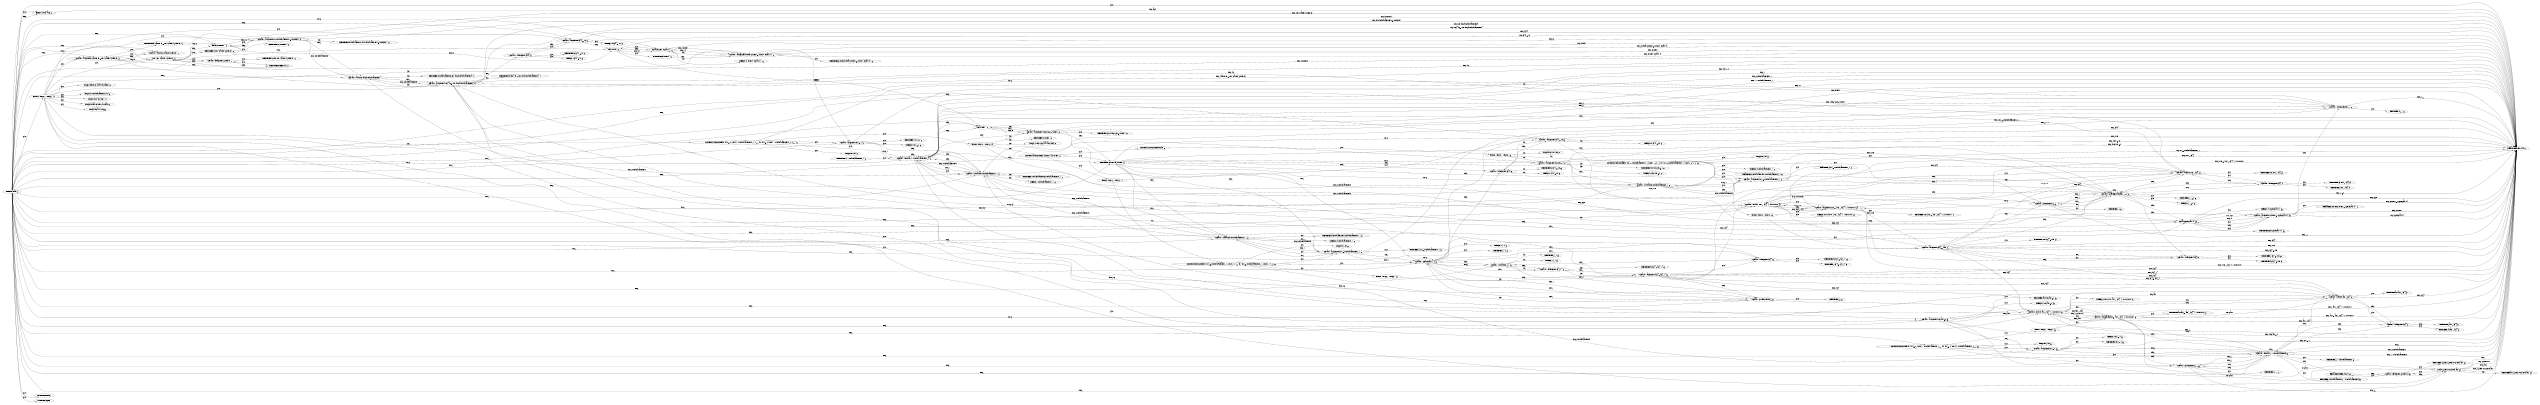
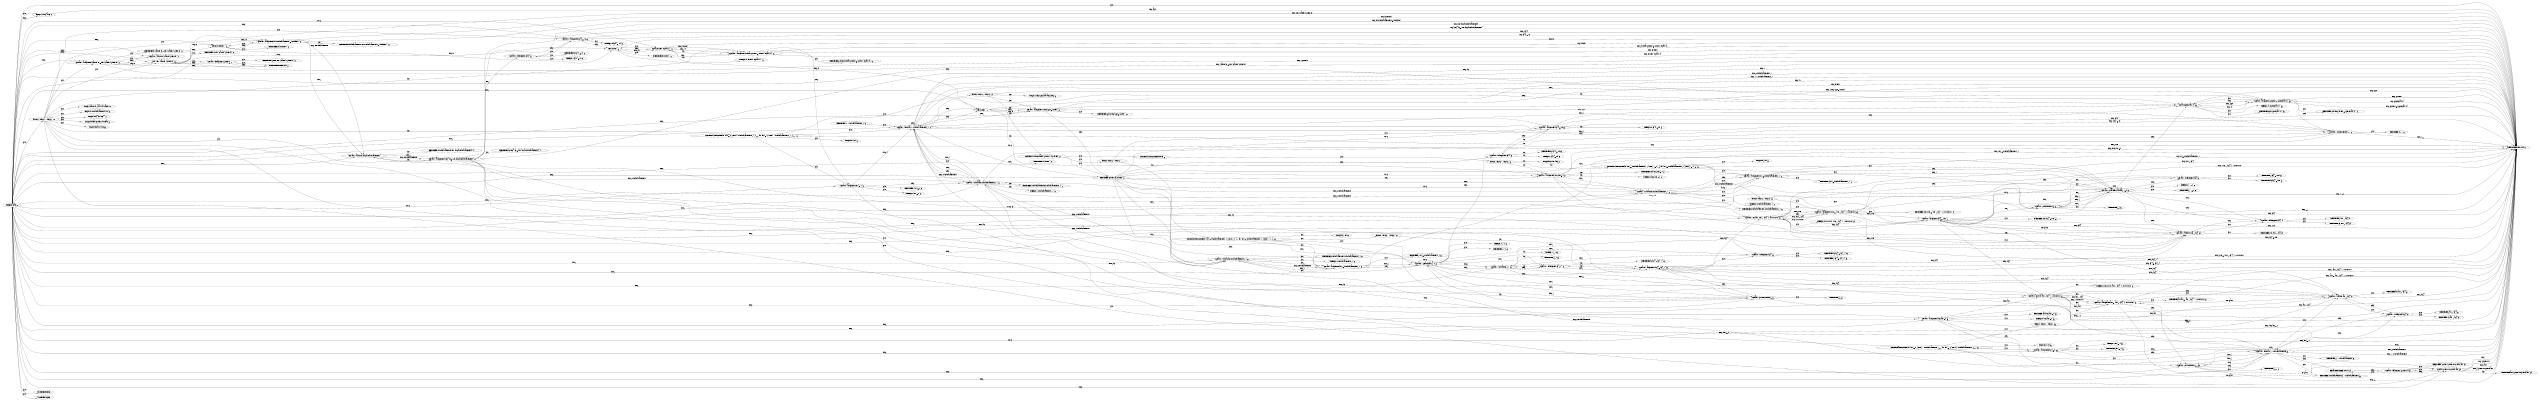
edge "(<operator>.greaterThan,j > 0)" -> "(METHOD_RETURN,void)": now "(<operator>.subtraction,j - 1)" -> "(METHOD_RETURN,void)"
